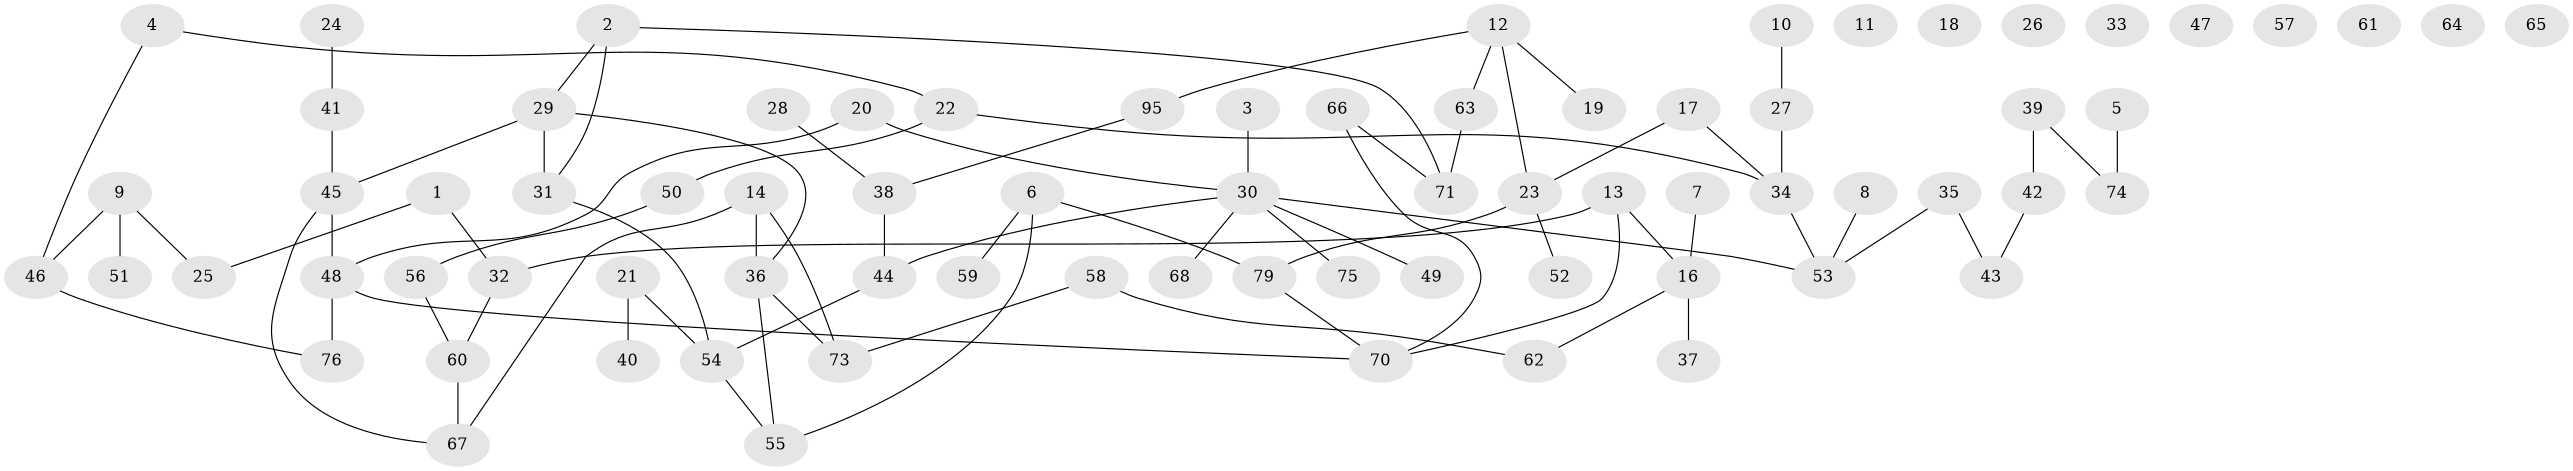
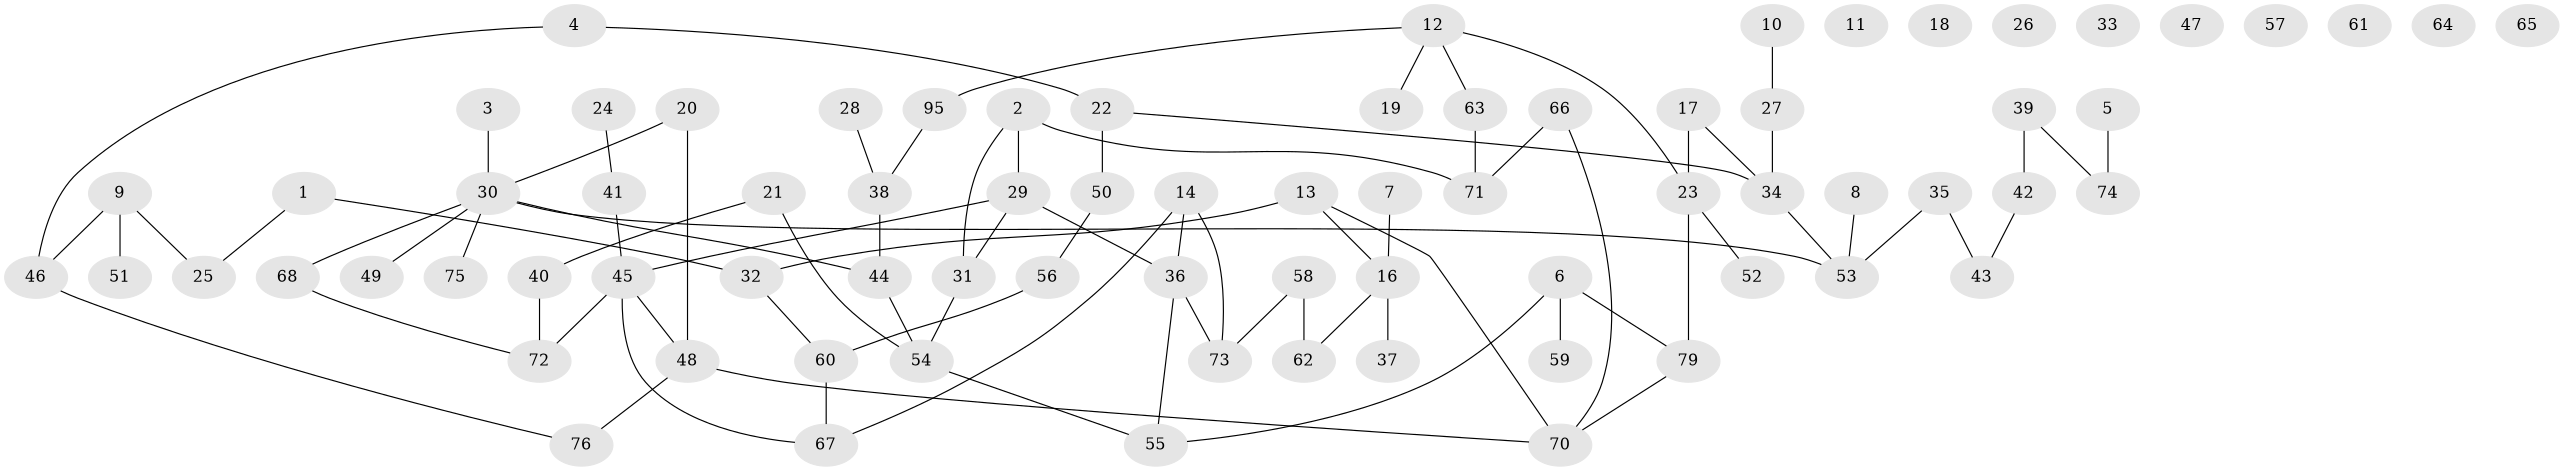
node "72": added
